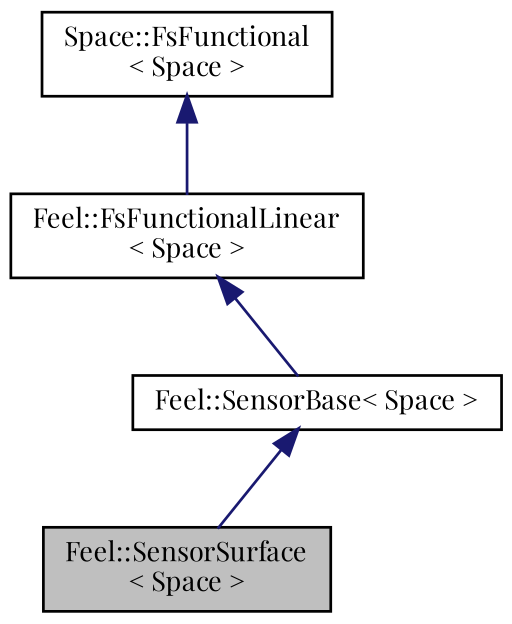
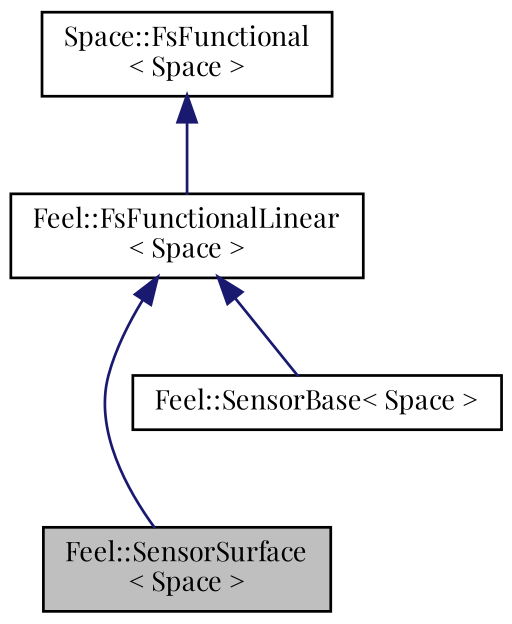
edge "Feel::SensorSurface < Space >" -> "Feel::SensorBase< Space >": now "Feel::SensorSurface < Space >" -> "Feel::FsFunctionalLinear < Space >"
